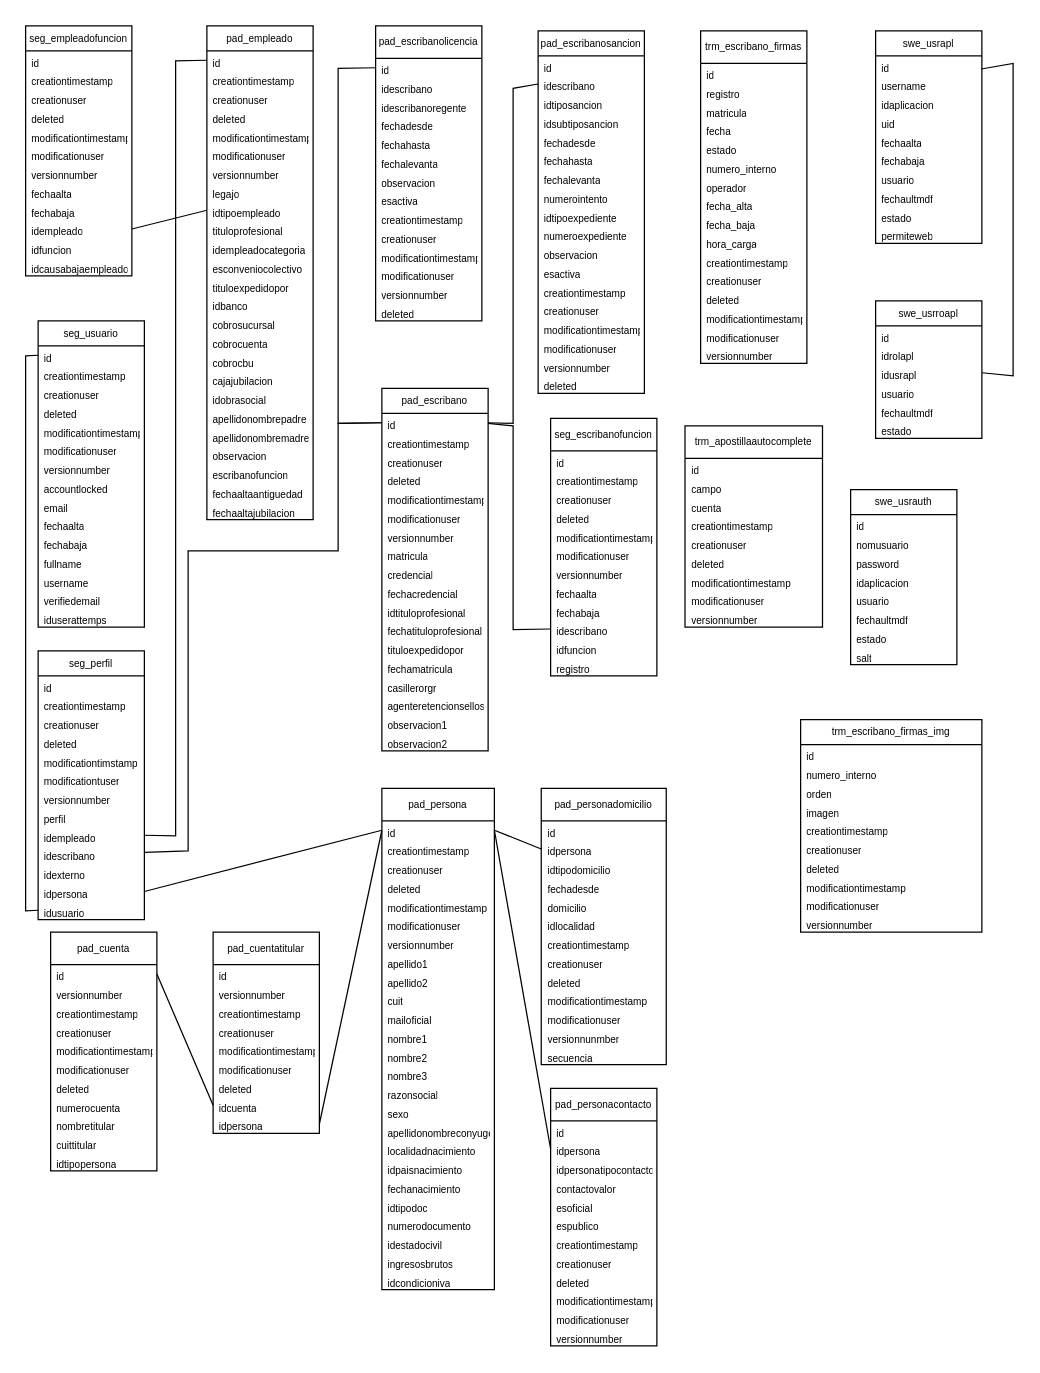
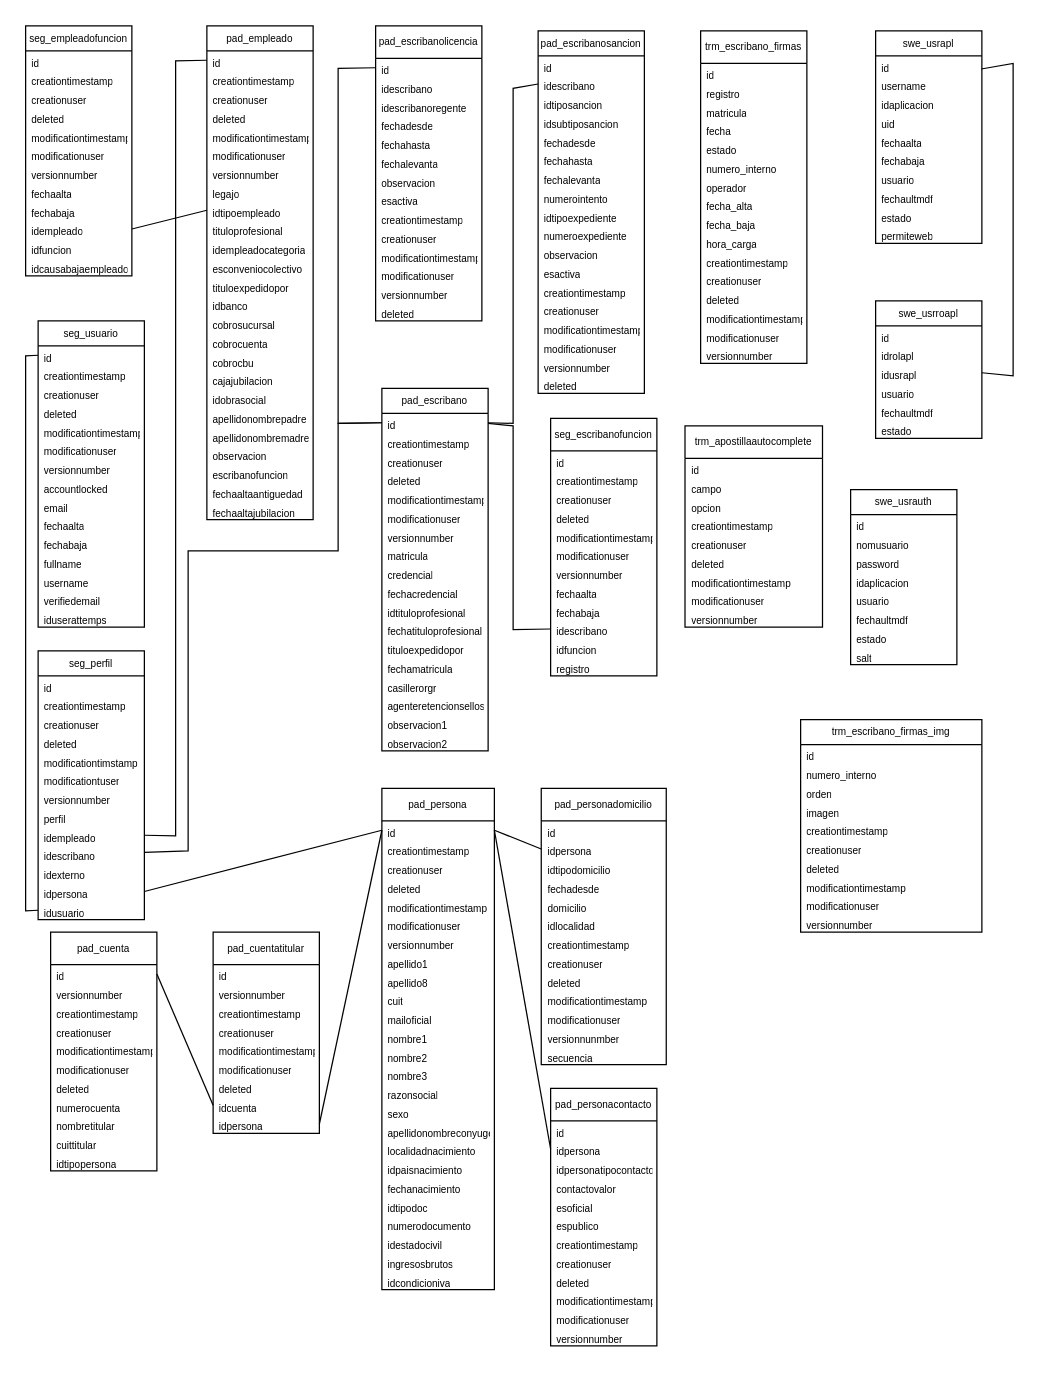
node "cuenta": label "cuenta" -> "opcion"
node "apellido2": label "apellido2" -> "apellido8"
